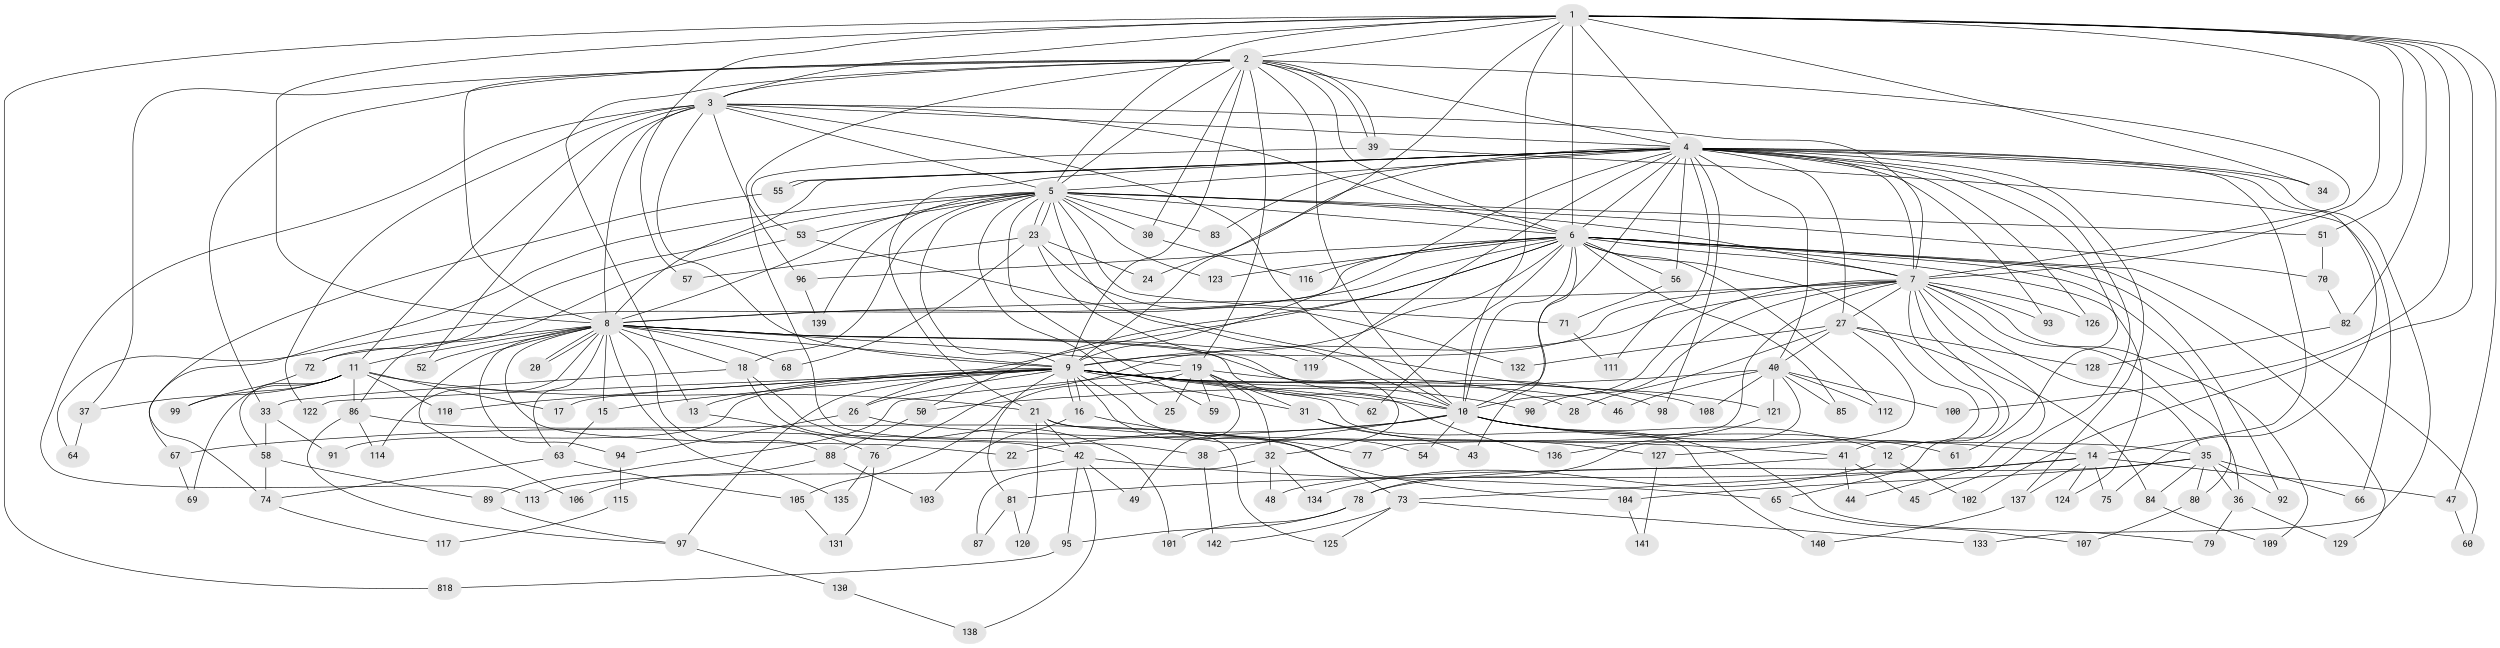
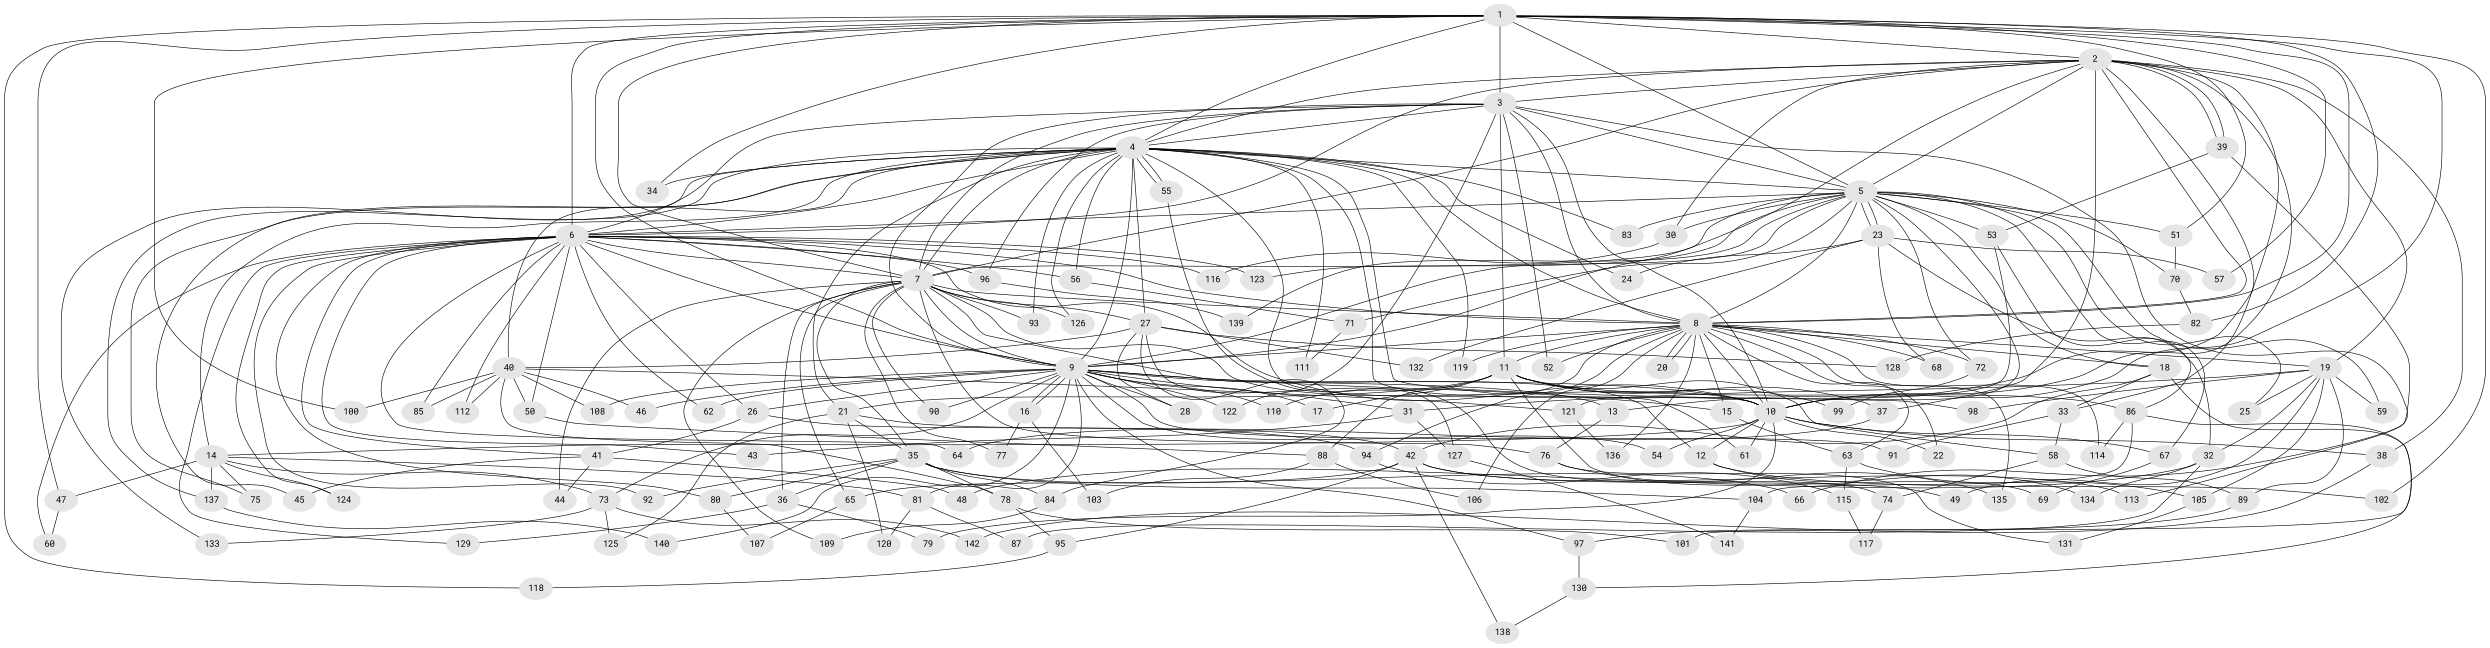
edge "63" -- "74": now "63" -- "115"
edge "86" -- "97": now "86" -- "130"
node "818": label "818" -> "118"
